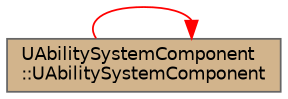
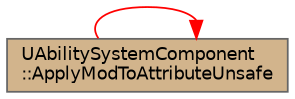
node "UAbilitySystemComponent ::UAbilitySystemComponent": label "UAbilitySystemComponent ::UAbilitySystemComponent" -> "UAbilitySystemComponent ::ApplyModToAttributeUnsafe"
